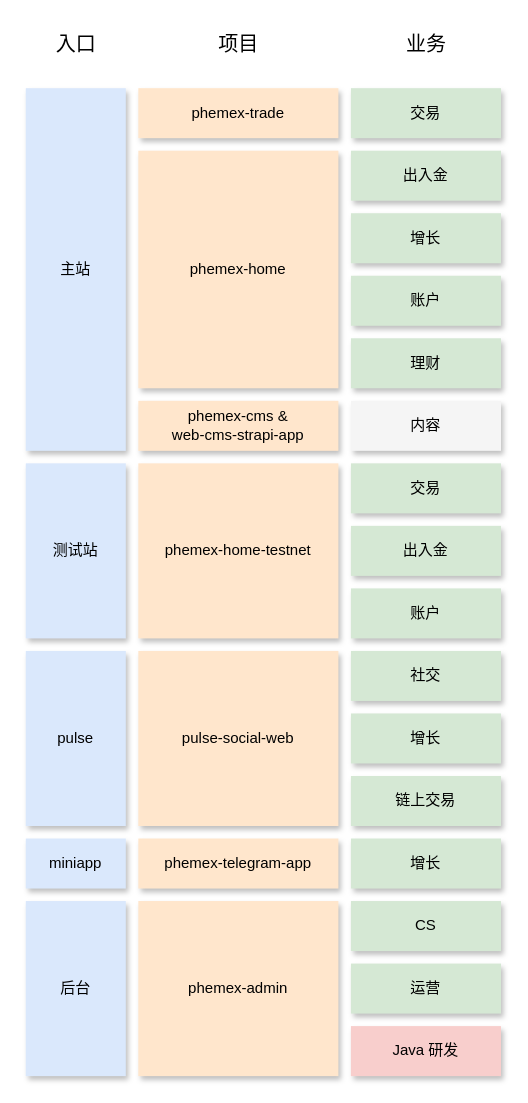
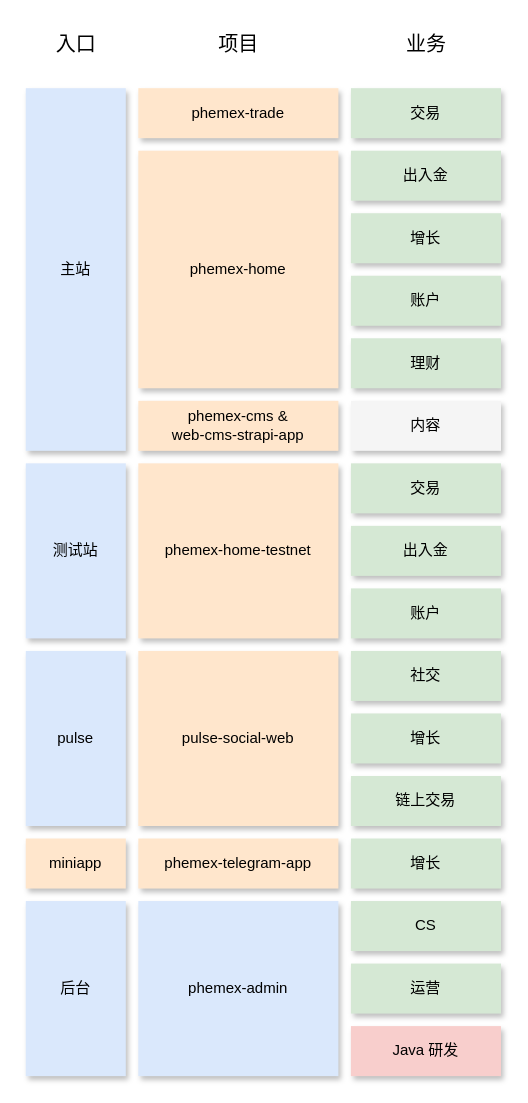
node "miniapp": fillcolor #dae8fc -> #ffe6cc
node "phemex-admin": fillcolor #ffe6cc -> #dae8fc
